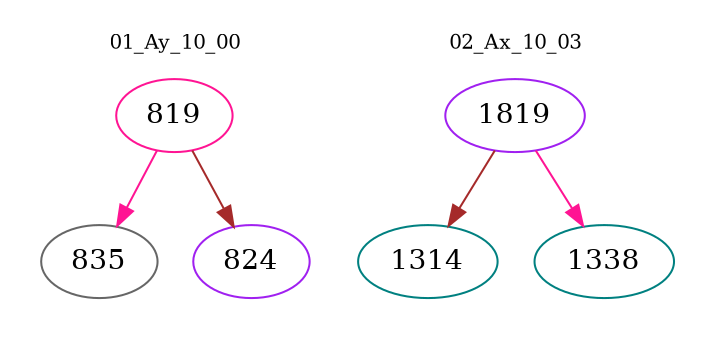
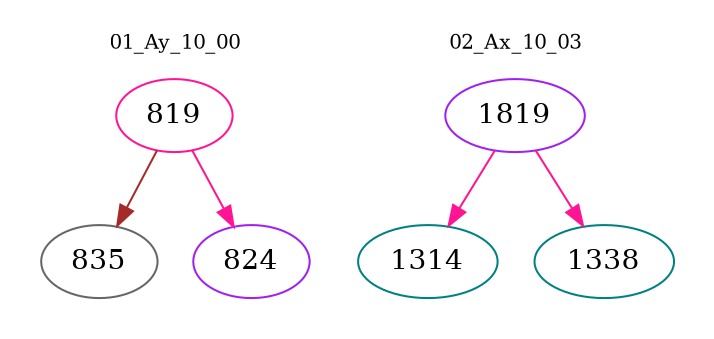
edge "819" -> "835": color deeppink -> brown
edge "819" -> "824": color brown -> deeppink
edge "1819" -> "1314": color brown -> deeppink
